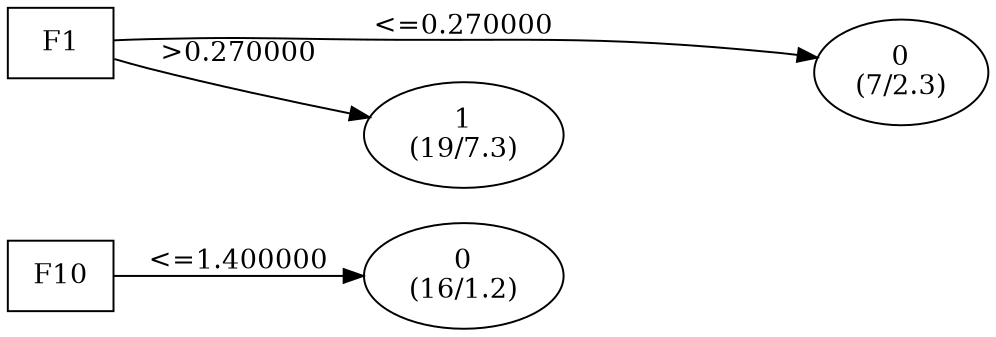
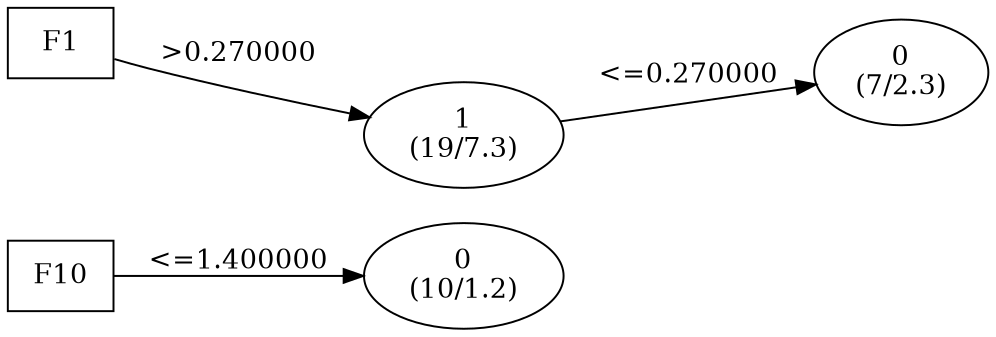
edge "F1" -> "0 (7/2.3)": now "1 (19/7.3)" -> "0 (7/2.3)"
node "0 (16/1.2)": label "0 (16/1.2)" -> "0 (10/1.2)"
